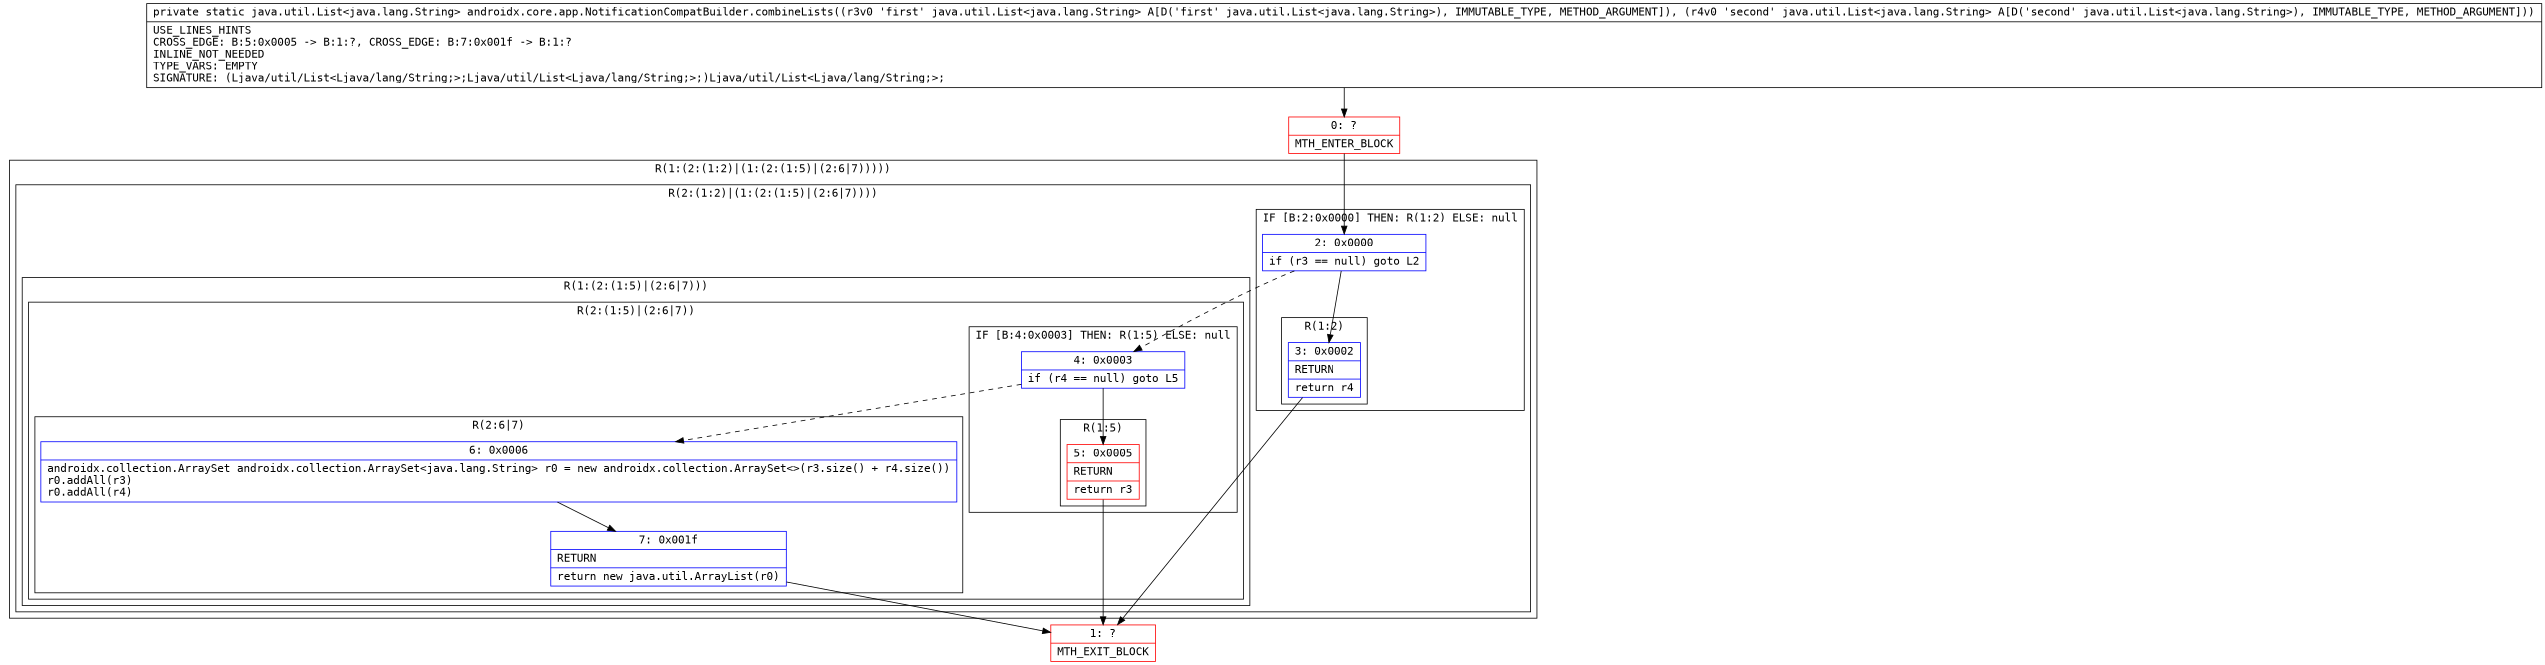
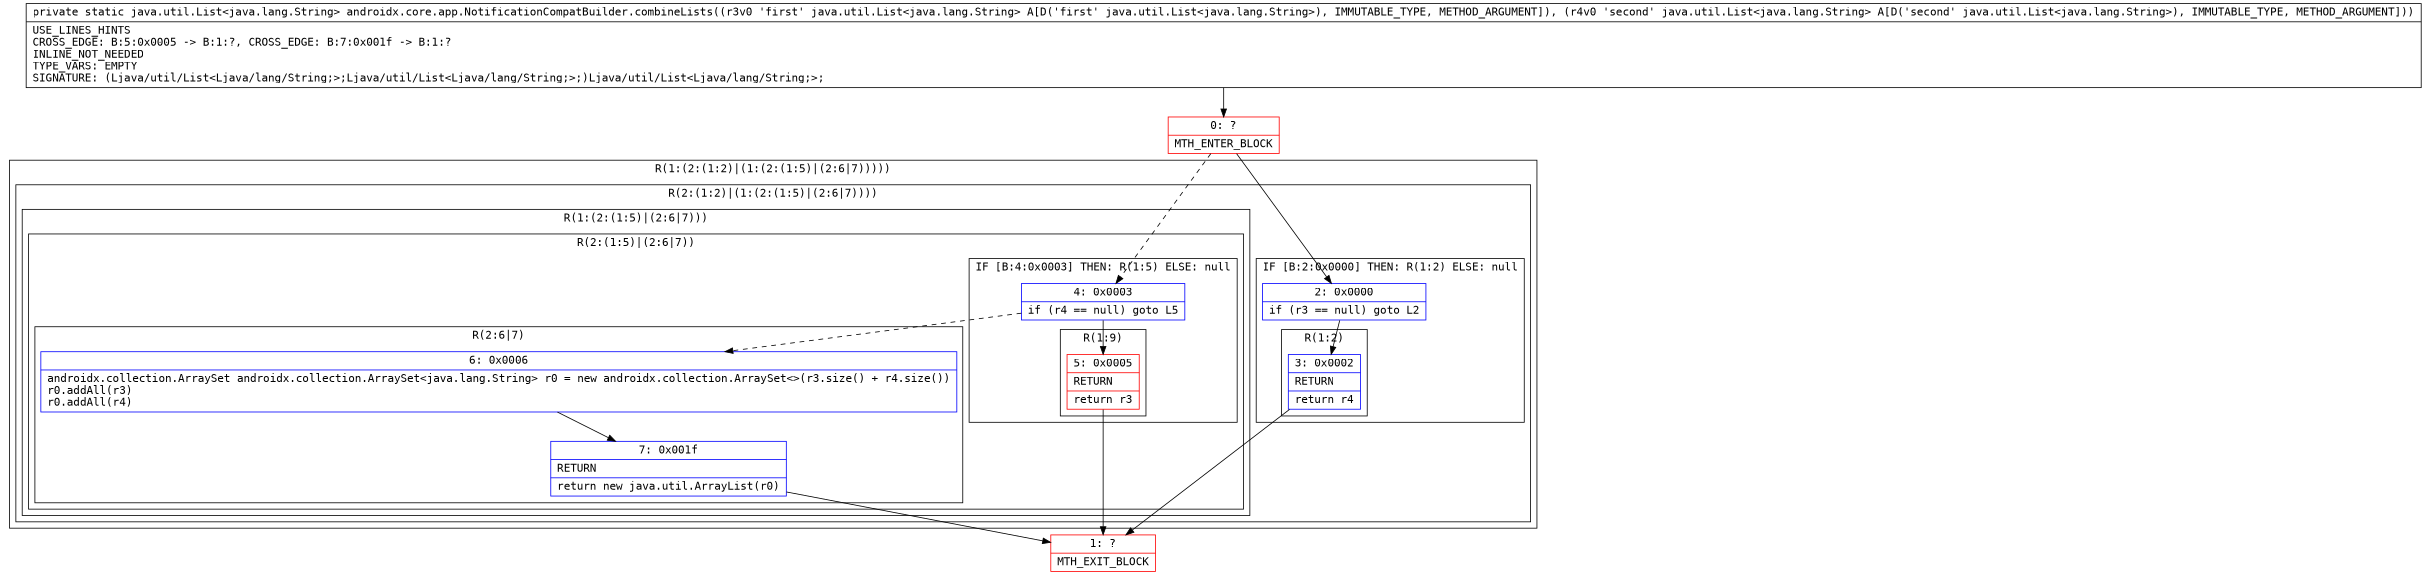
edge "2: 0x0000" -> "4: 0x0003": now "0: ?" -> "4: 0x0003"
cluster "R(1:5)": label "R(1:5)" -> "R(1:9)"
